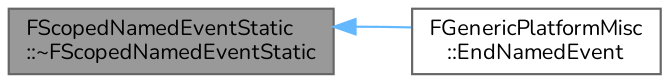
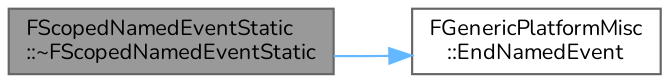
edge "FGenericPlatformMisc ::EndNamedEvent" -> "FScopedNamedEventStatic ::~FScopedNamedEventStatic": reversed
